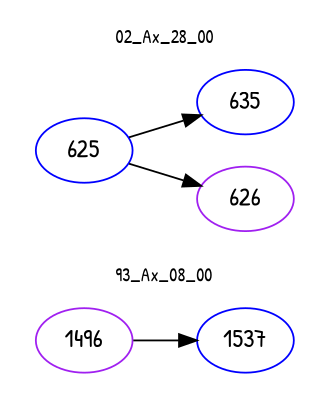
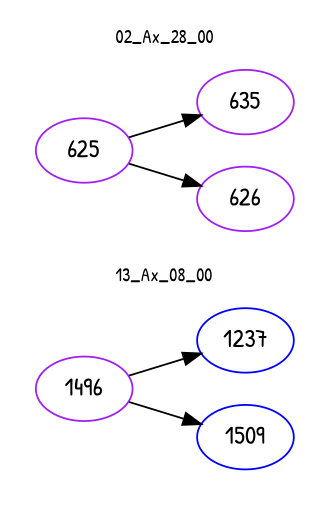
node "635": color blue -> purple
node "625": color blue -> purple
cluster "93_Ax_08_00": label "93_Ax_08_00" -> "13_Ax_08_00"
node "1537": label "1537" -> "1237"
node "1509": added
